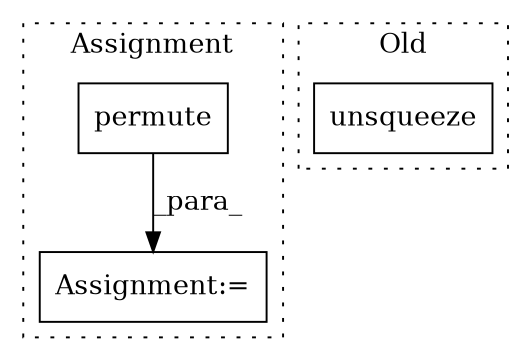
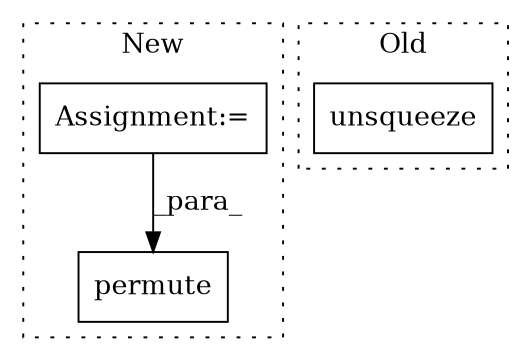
cluster "Assignment": label "Assignment" -> "New"
edge "permute" -> "Assignment:=": reversed
